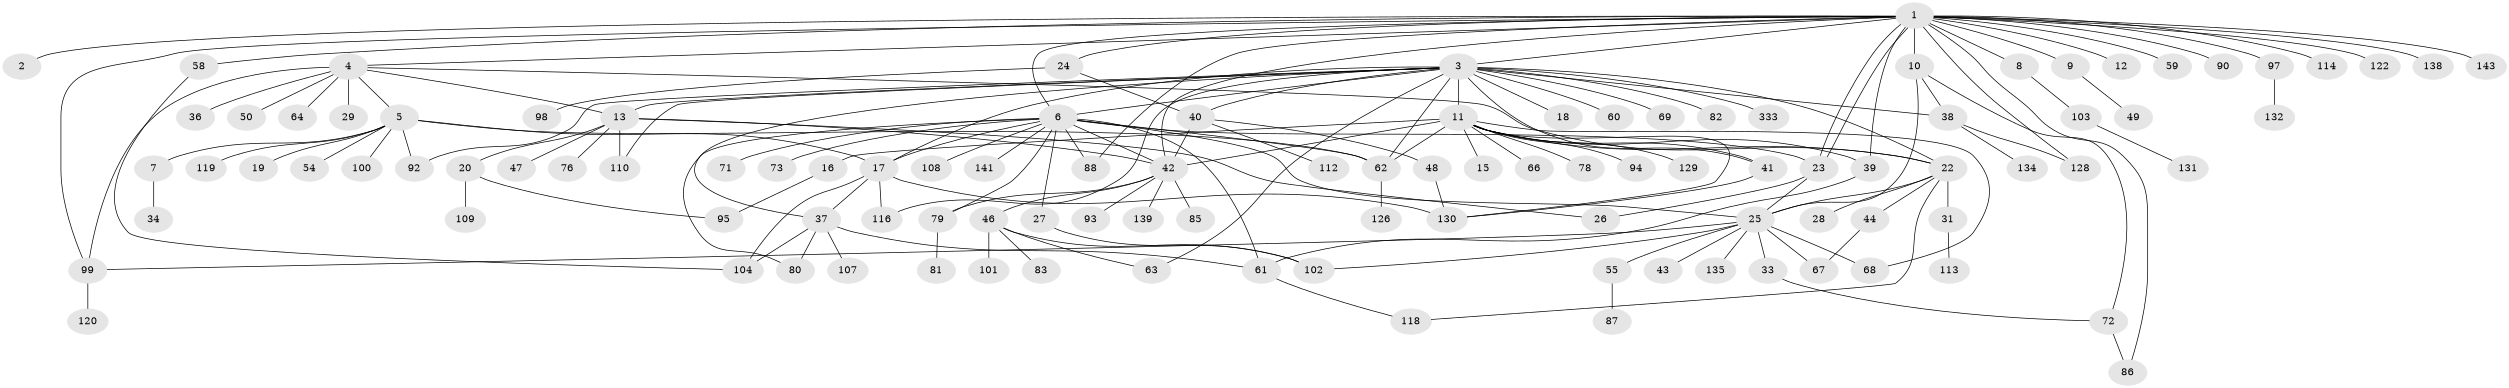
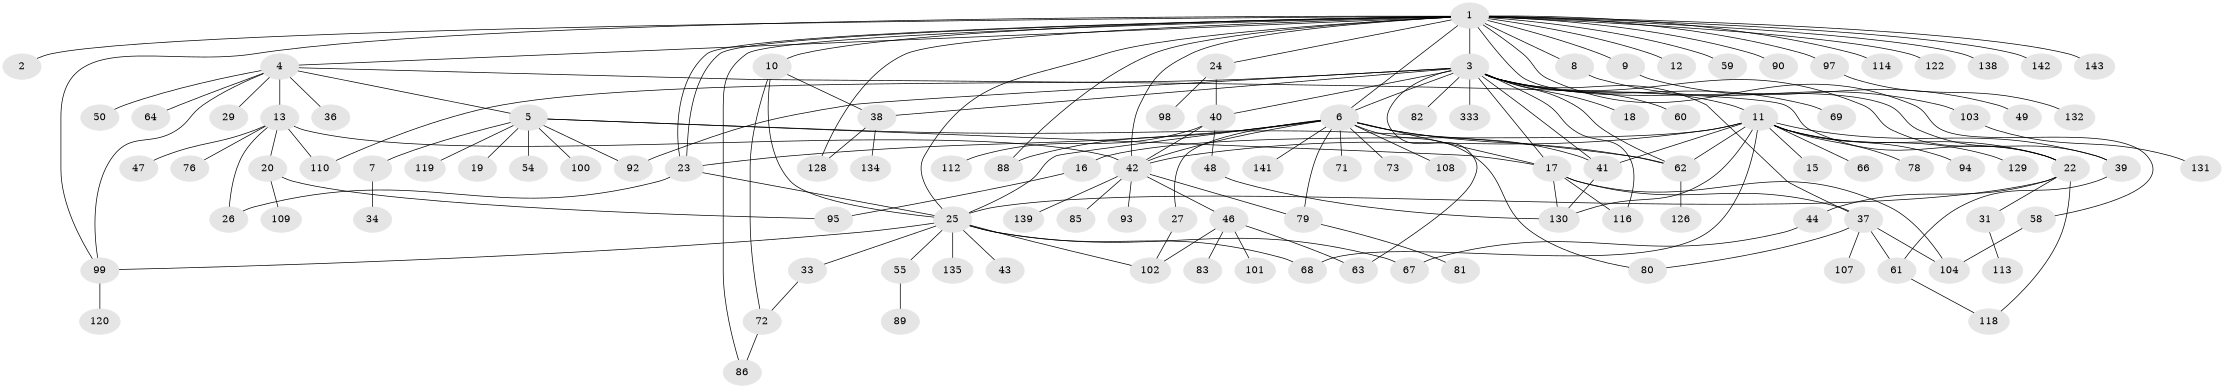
edge "1" -- "25": added
node "142": added
edge "3" -- "13": removed
edge "6" -- "61": now "6" -- "41"
node "28": removed
node "87": label "87" -> "89"
